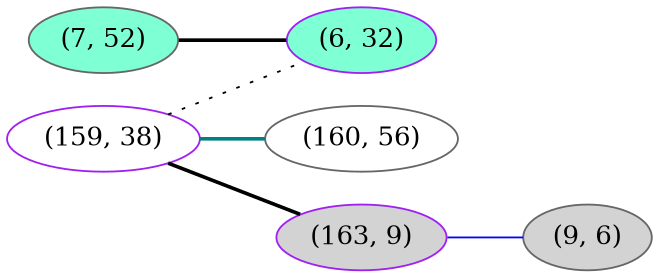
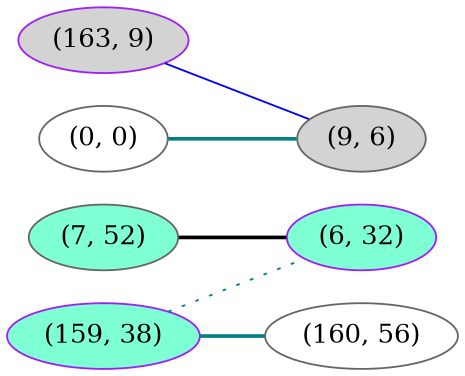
edge "(6, 32)" -- "(159, 38)": color black -> teal
node "(0, 0)": added
node "(159, 38)": fillcolor white -> aquamarine
edge "(159, 38)" -- "(163, 9)": removed
